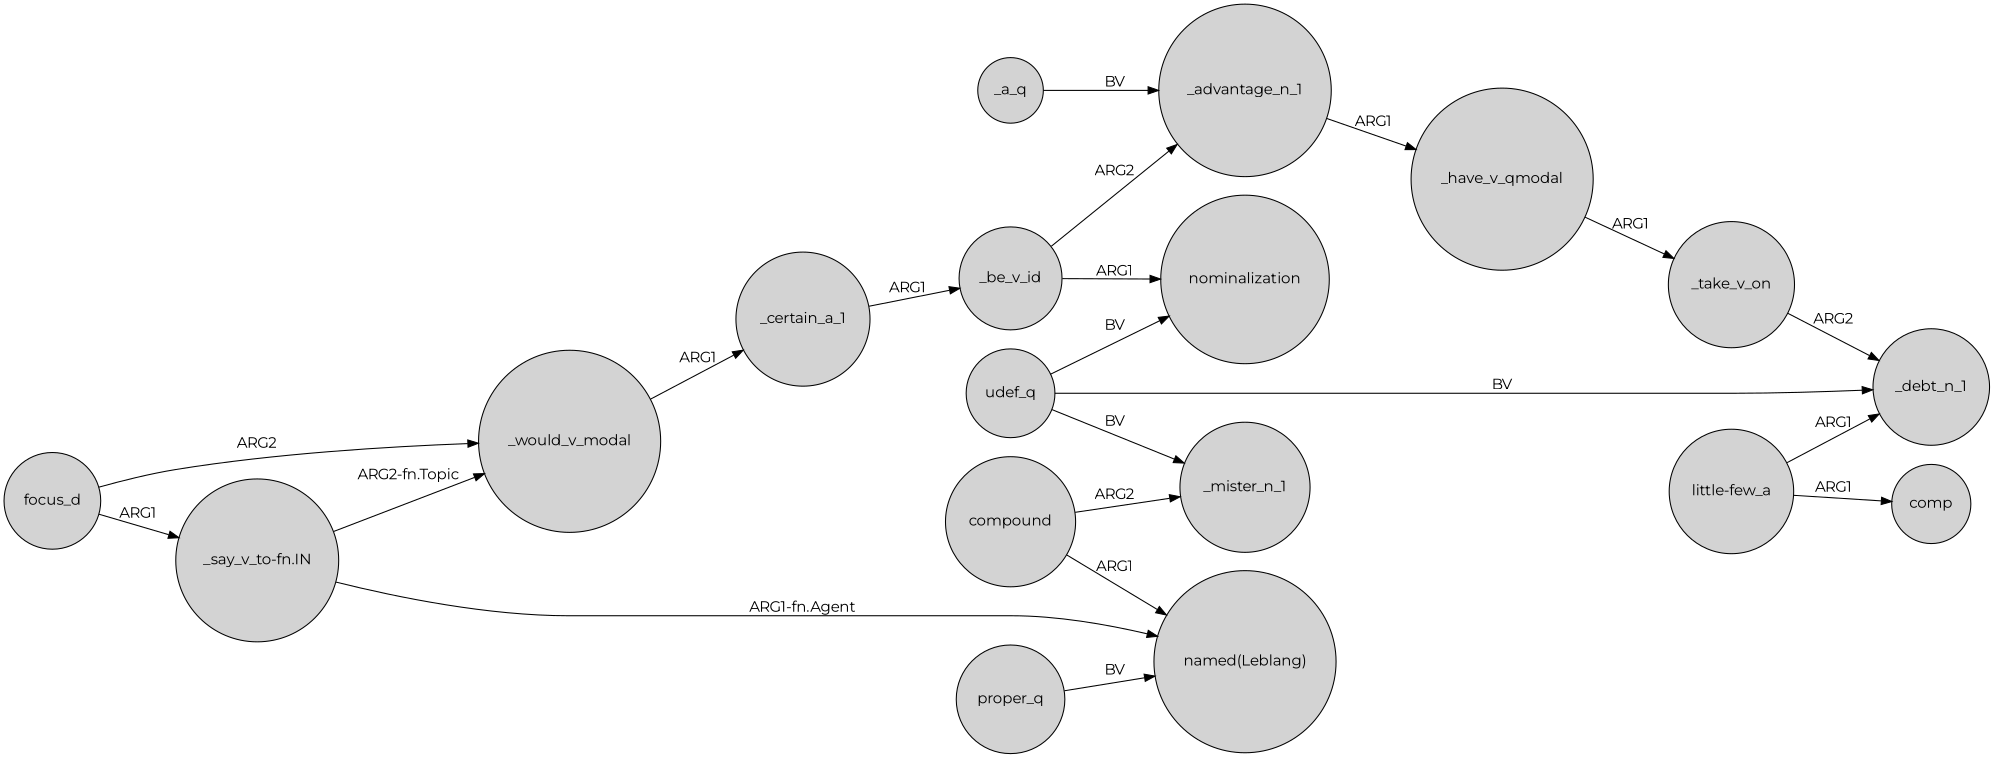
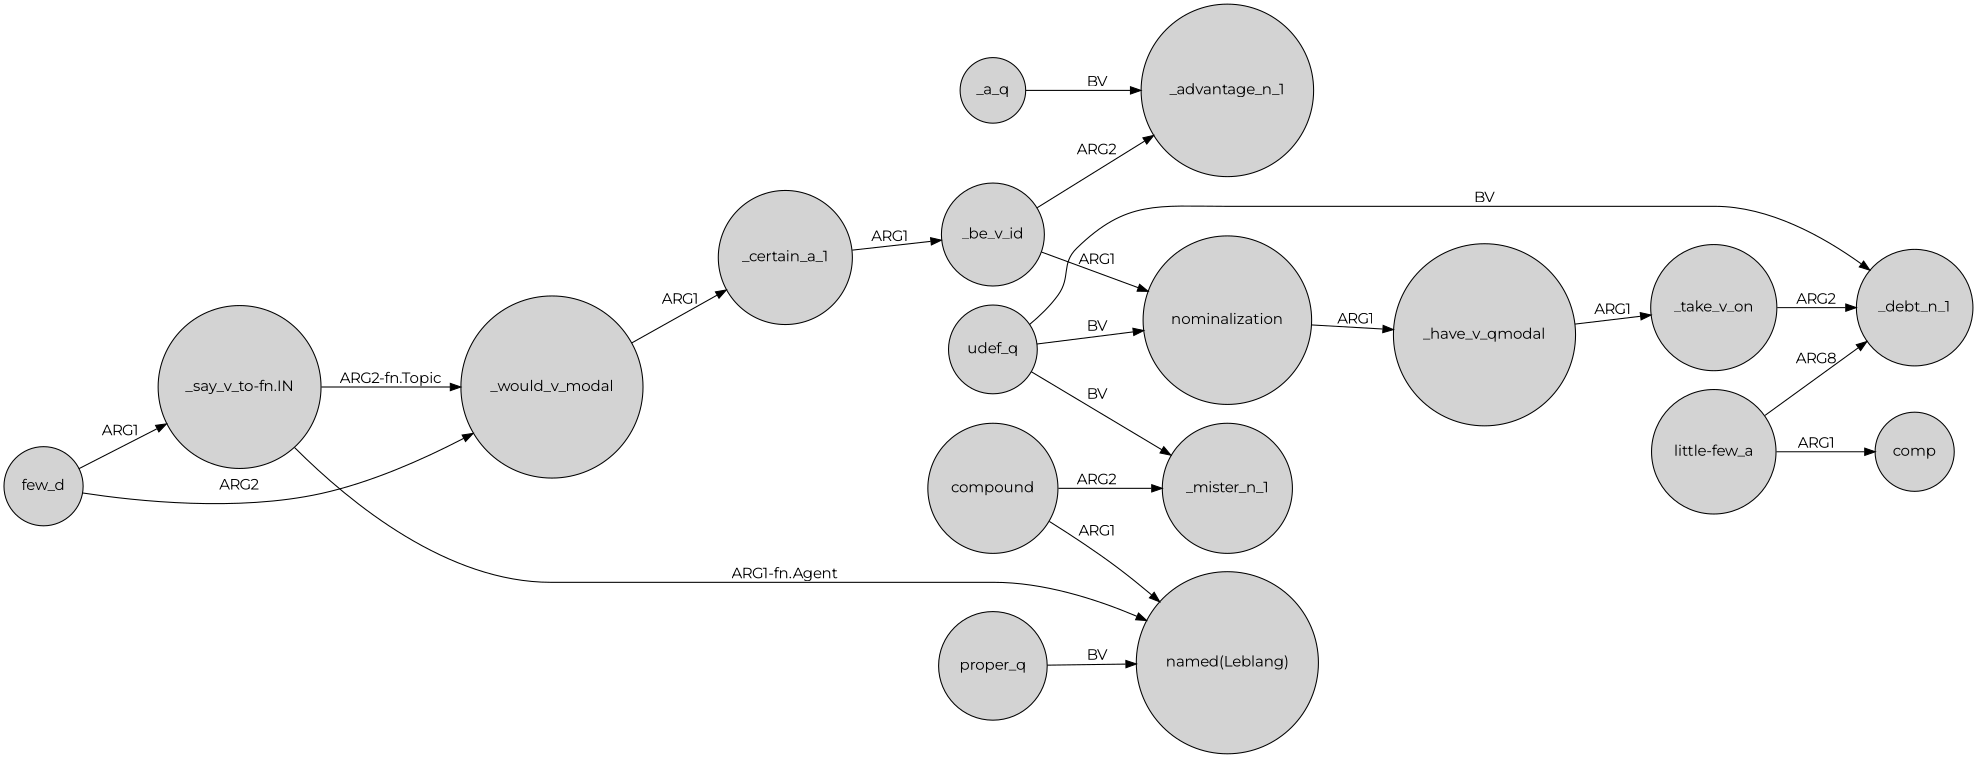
edge "_advantage_n_1" -> "_have_v_qmodal": now "nominalization" -> "_have_v_qmodal"
edge "little-few_a" -> "_debt_n_1": label "ARG1" -> "ARG8"
node "focus_d": label "focus_d" -> "few_d"
